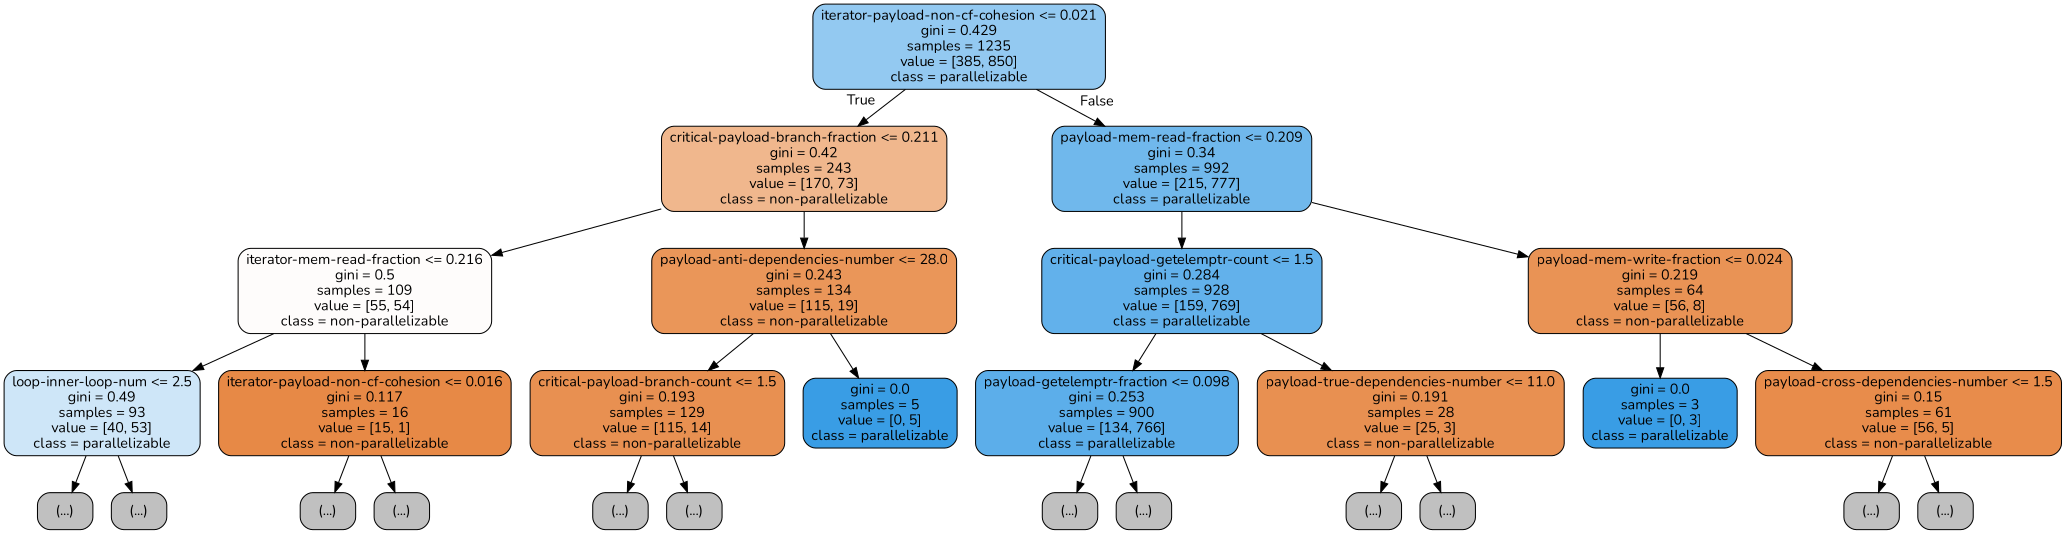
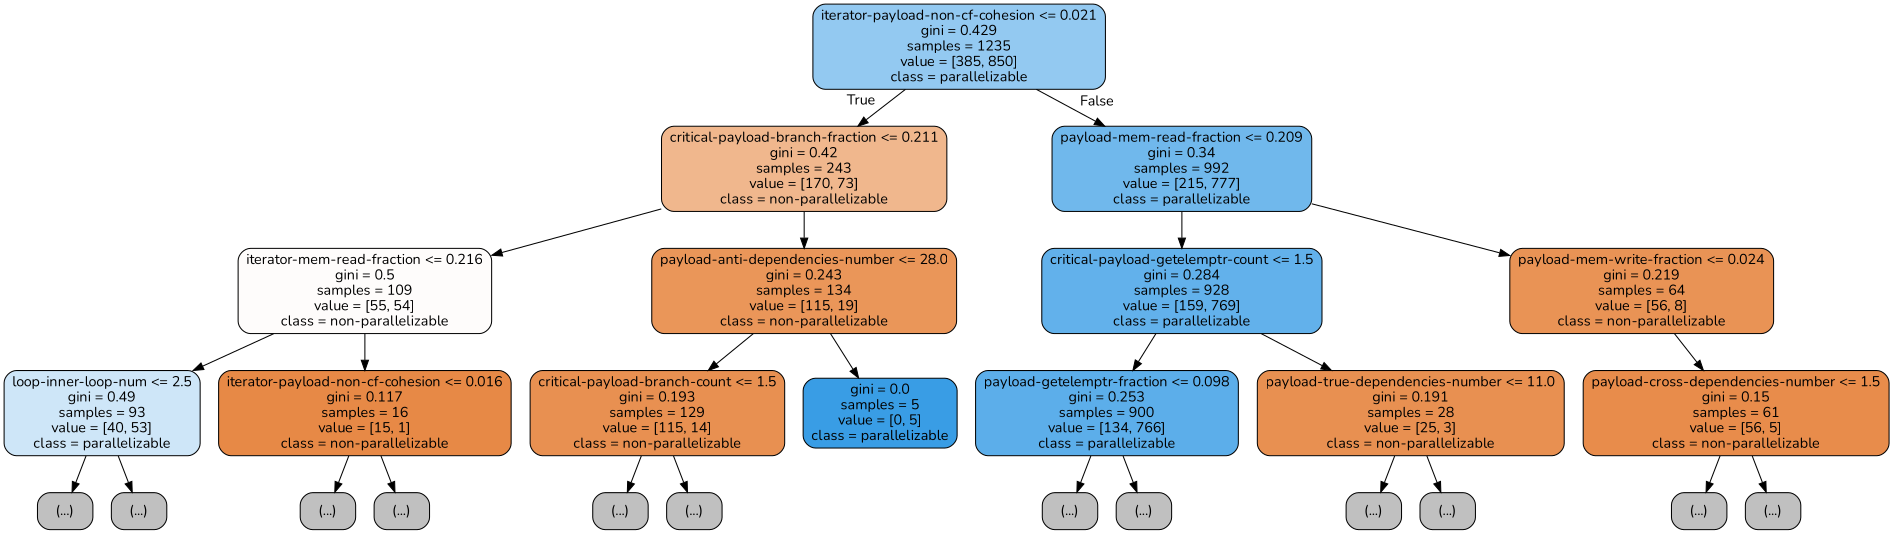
node "gini = 0.0 samples = 3 value = [0, 3] class = parallelizable": removed
